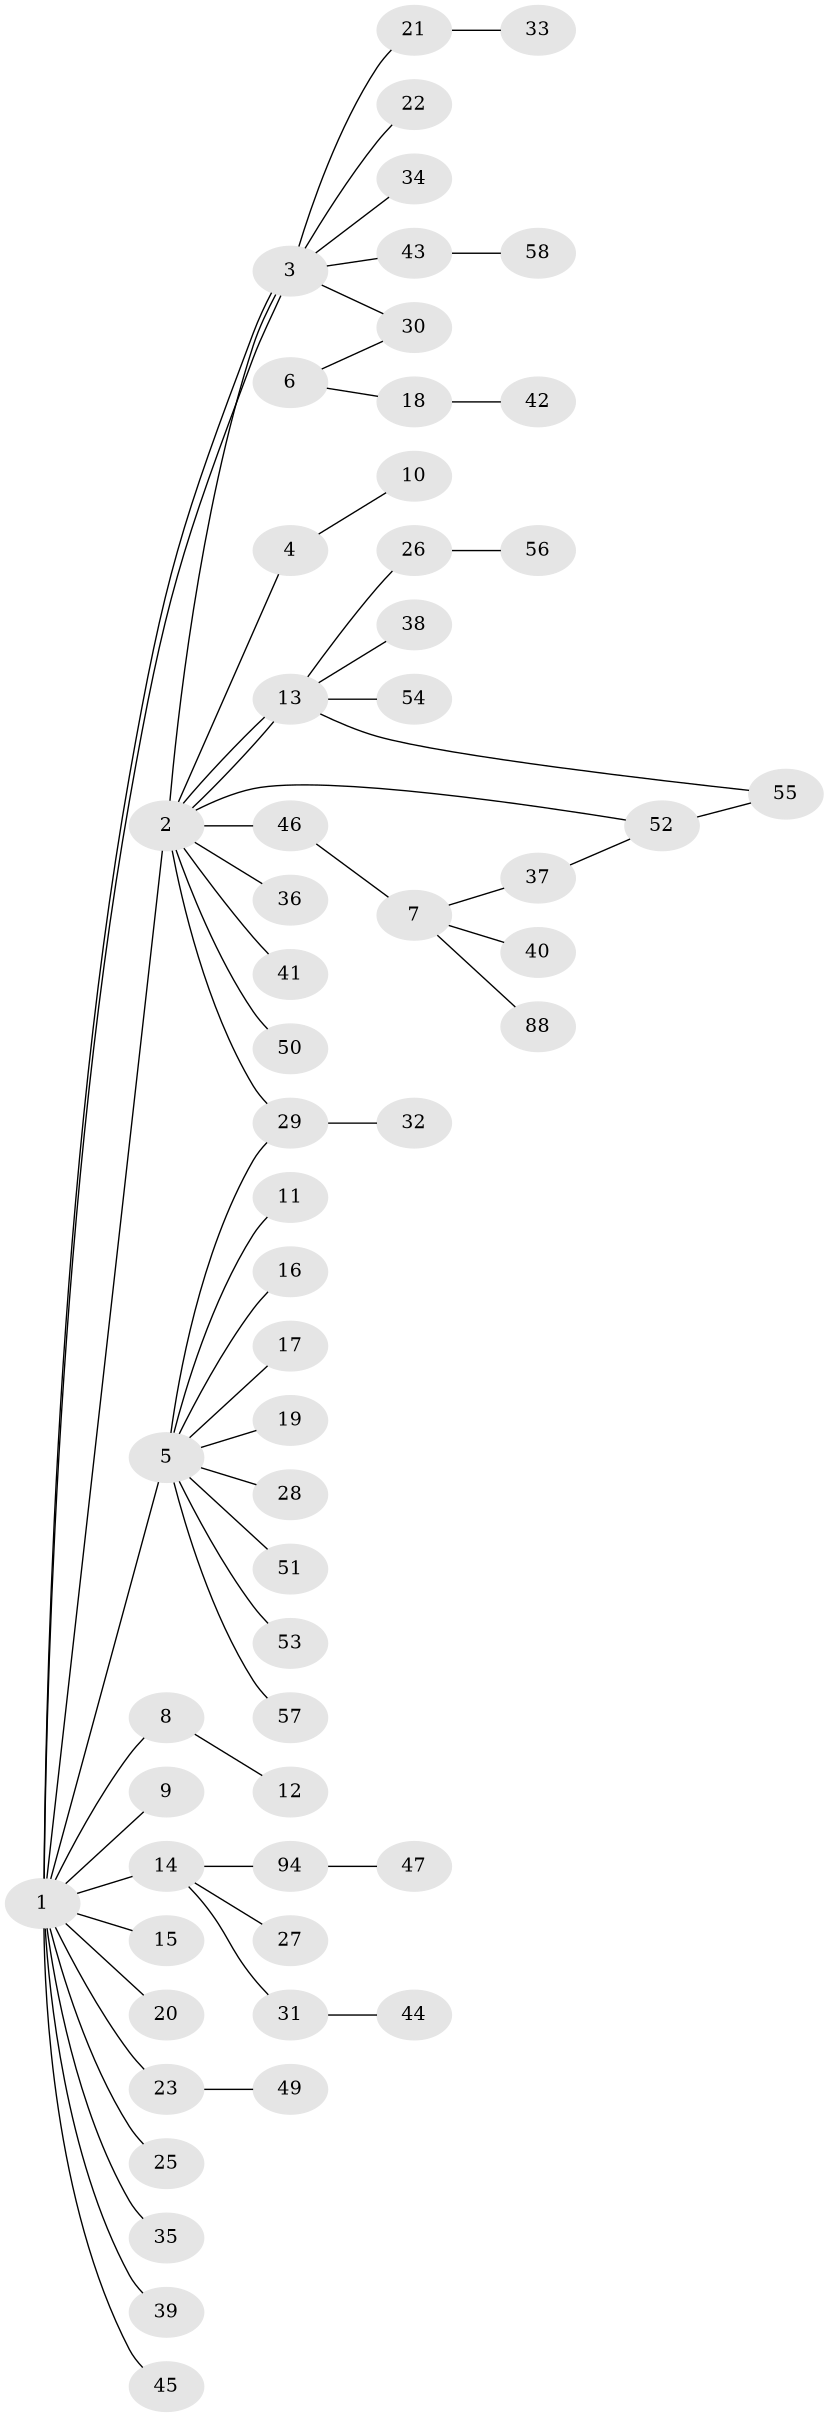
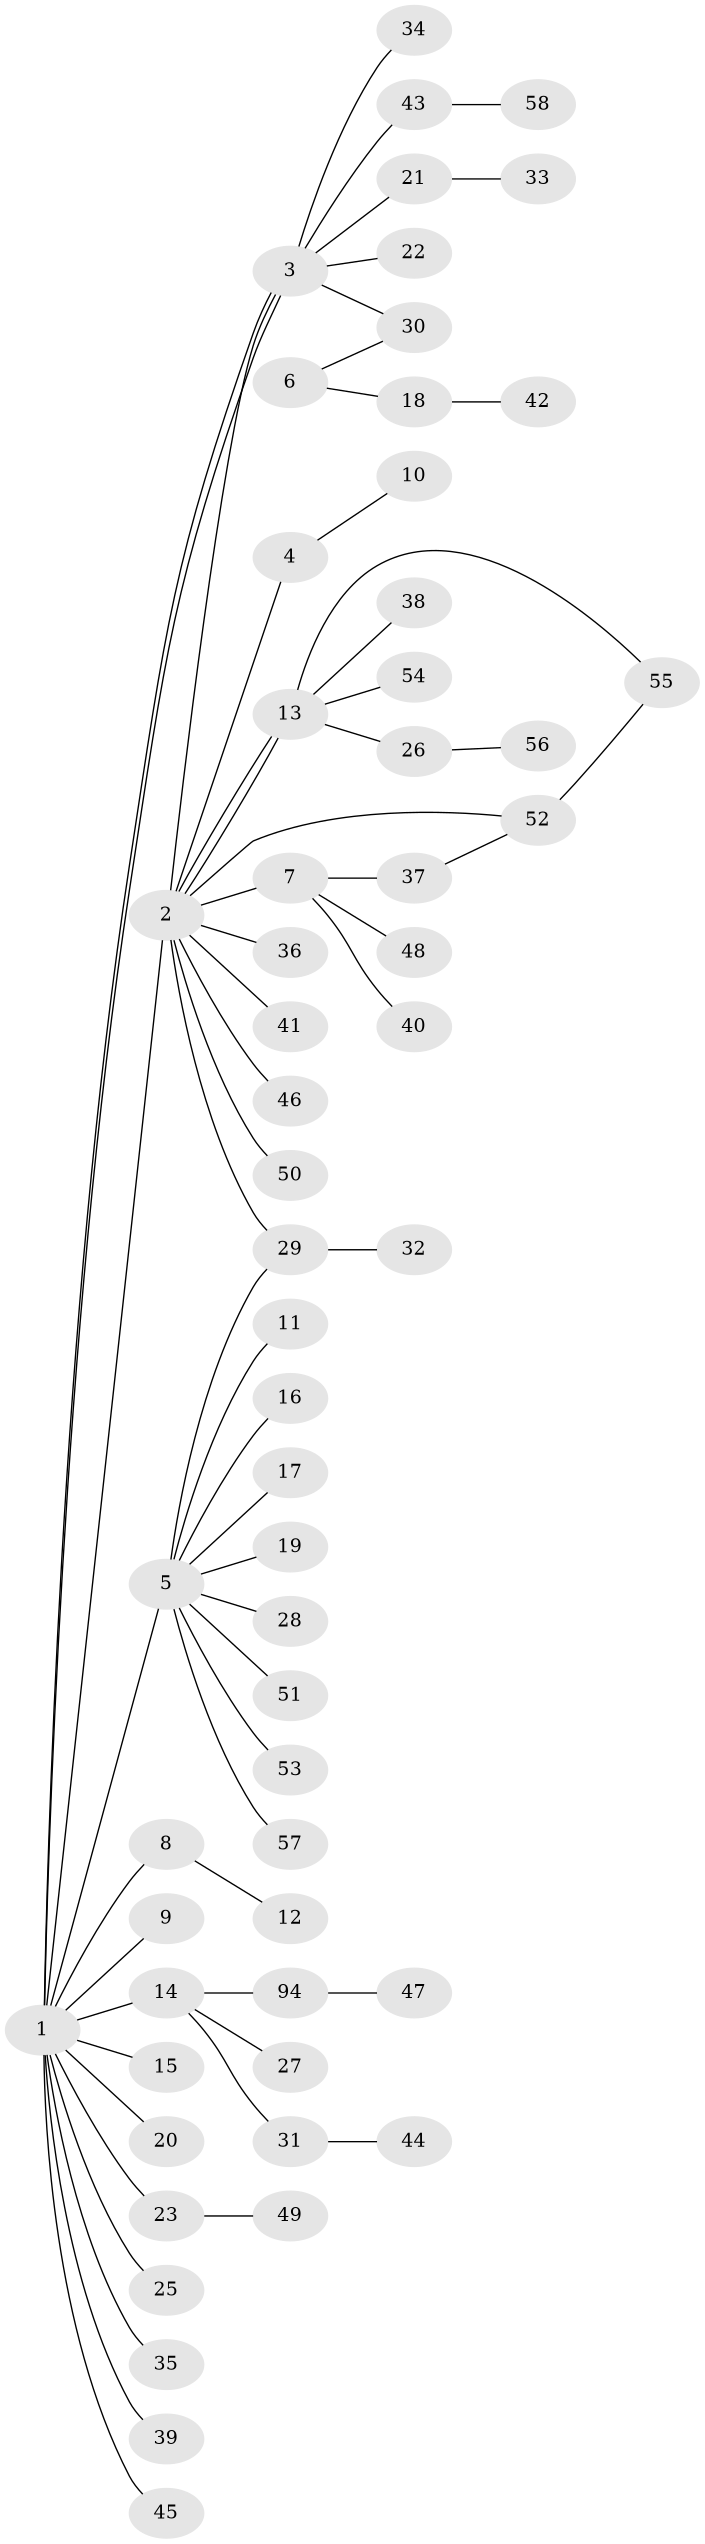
edge "46" -- "7": now "2" -- "7"
node "88": label "88" -> "48"
